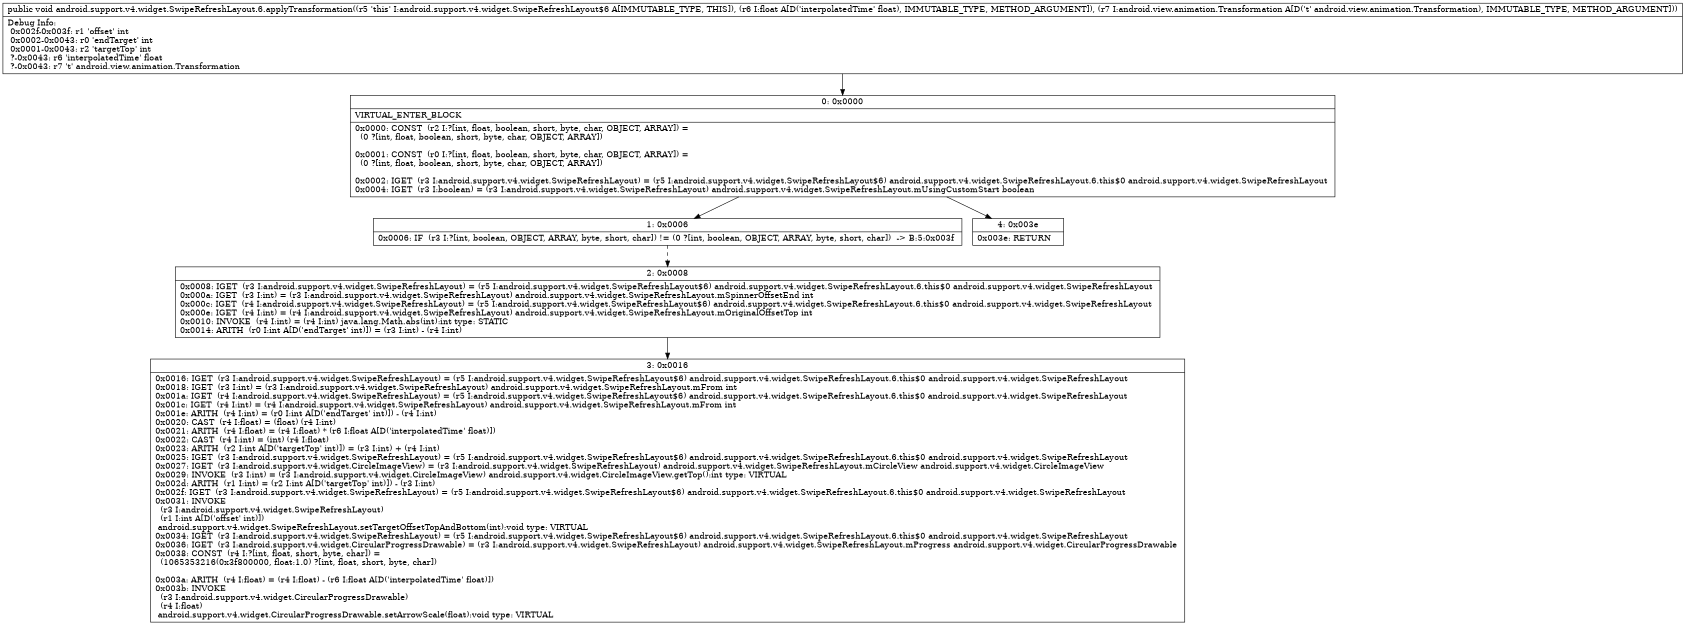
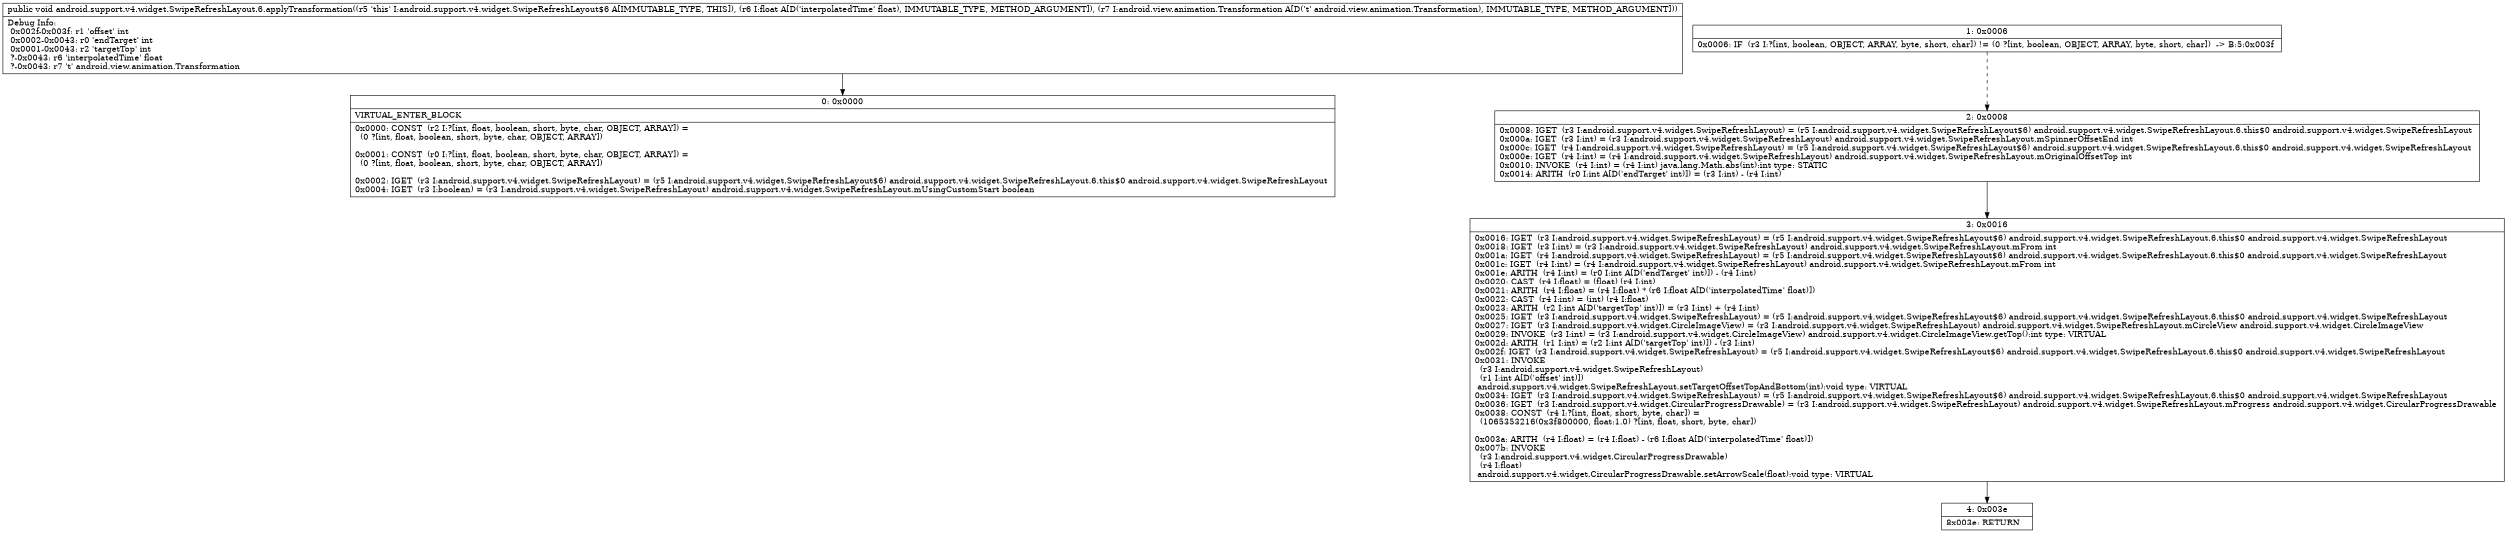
edge "0: 0x0000" -> "1: 0x0006": removed
edge "0: 0x0000" -> "4: 0x003e": now "3: 0x0016" -> "4: 0x003e"
node "4: 0x003e": text "0x003e: RETURN" -> "8x003e: RETURN"
node "3: 0x0016": text "0x003b: INVOKE" -> "0x007b: INVOKE"
